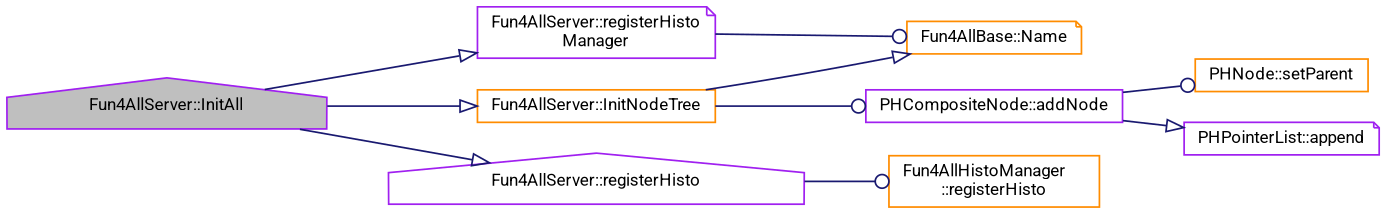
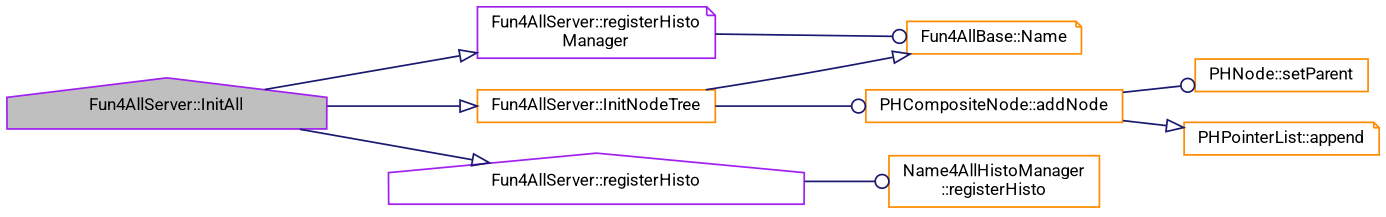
node "PHCompositeNode::addNode": color purple -> darkorange
node "PHPointerList::append": color purple -> darkorange
node "Fun4AllHistoManager ::registerHisto": label "Fun4AllHistoManager ::registerHisto" -> "Name4AllHistoManager ::registerHisto"
